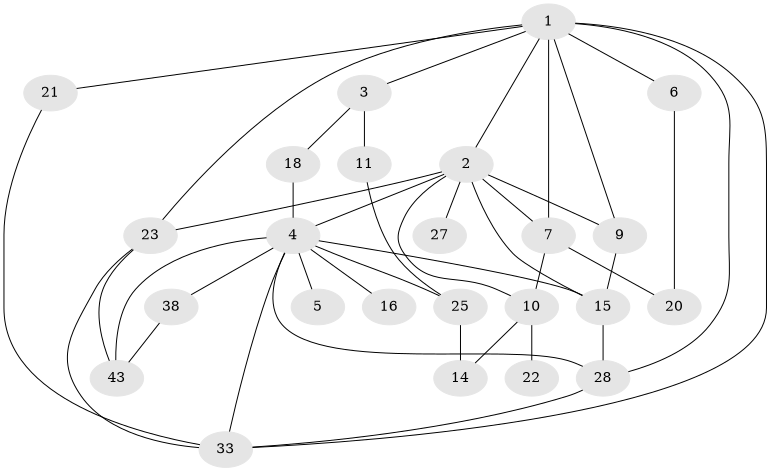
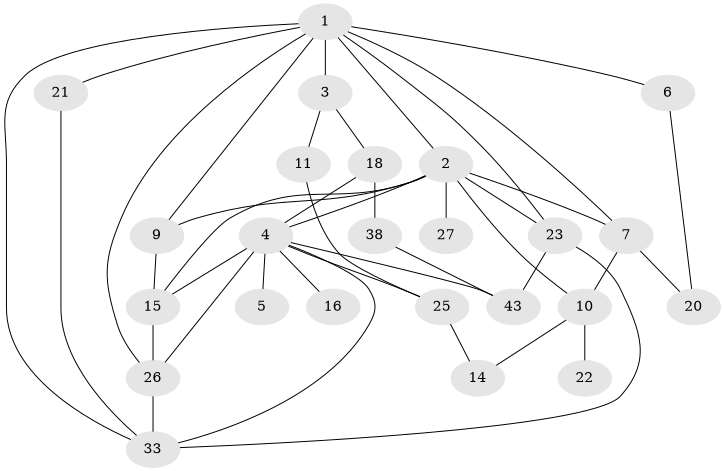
edge "4" -- "38": now "18" -- "38"
node "28": label "28" -> "26"
